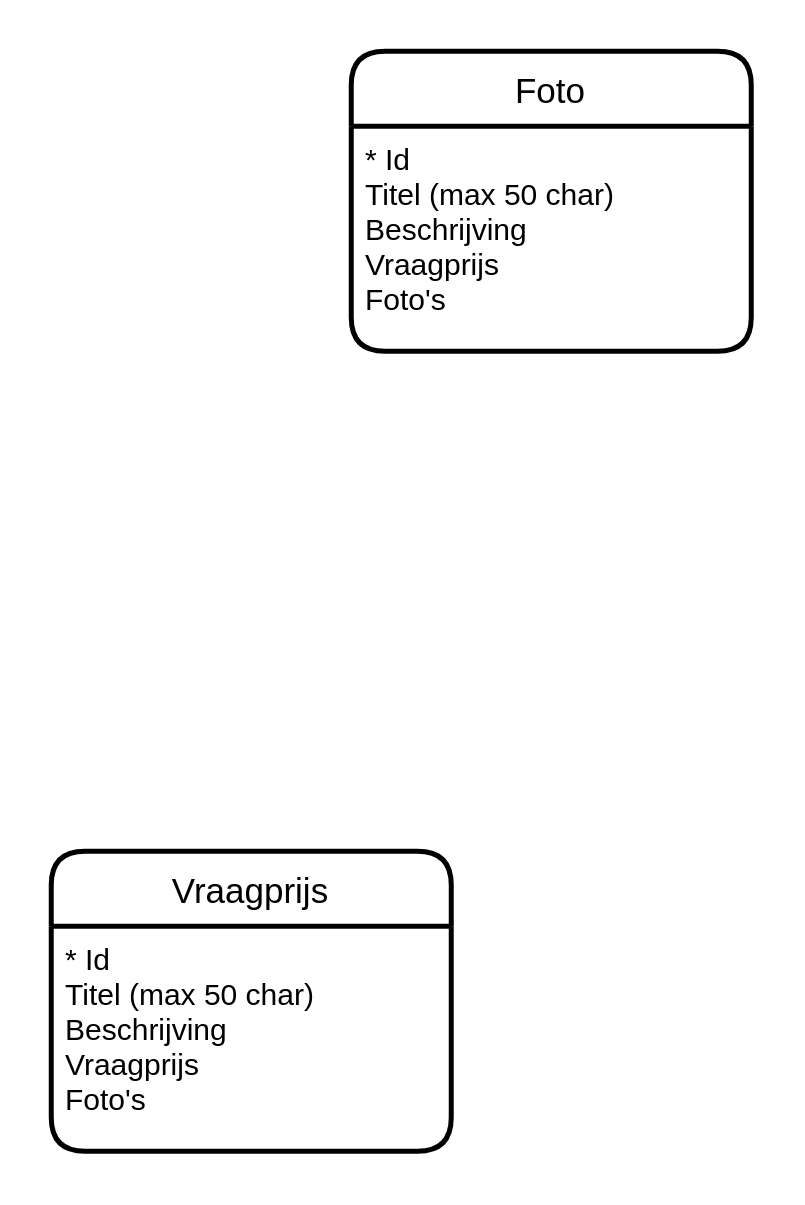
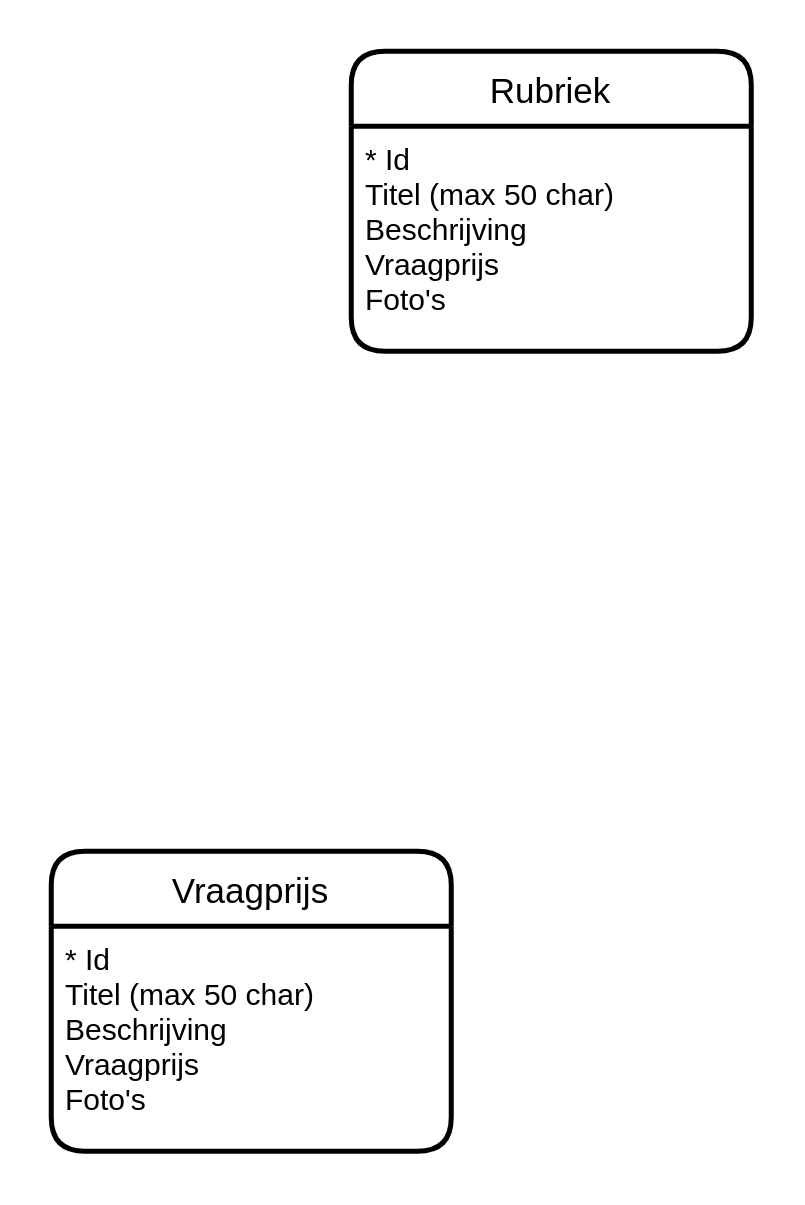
node "Foto": label "Foto" -> "Rubriek"
